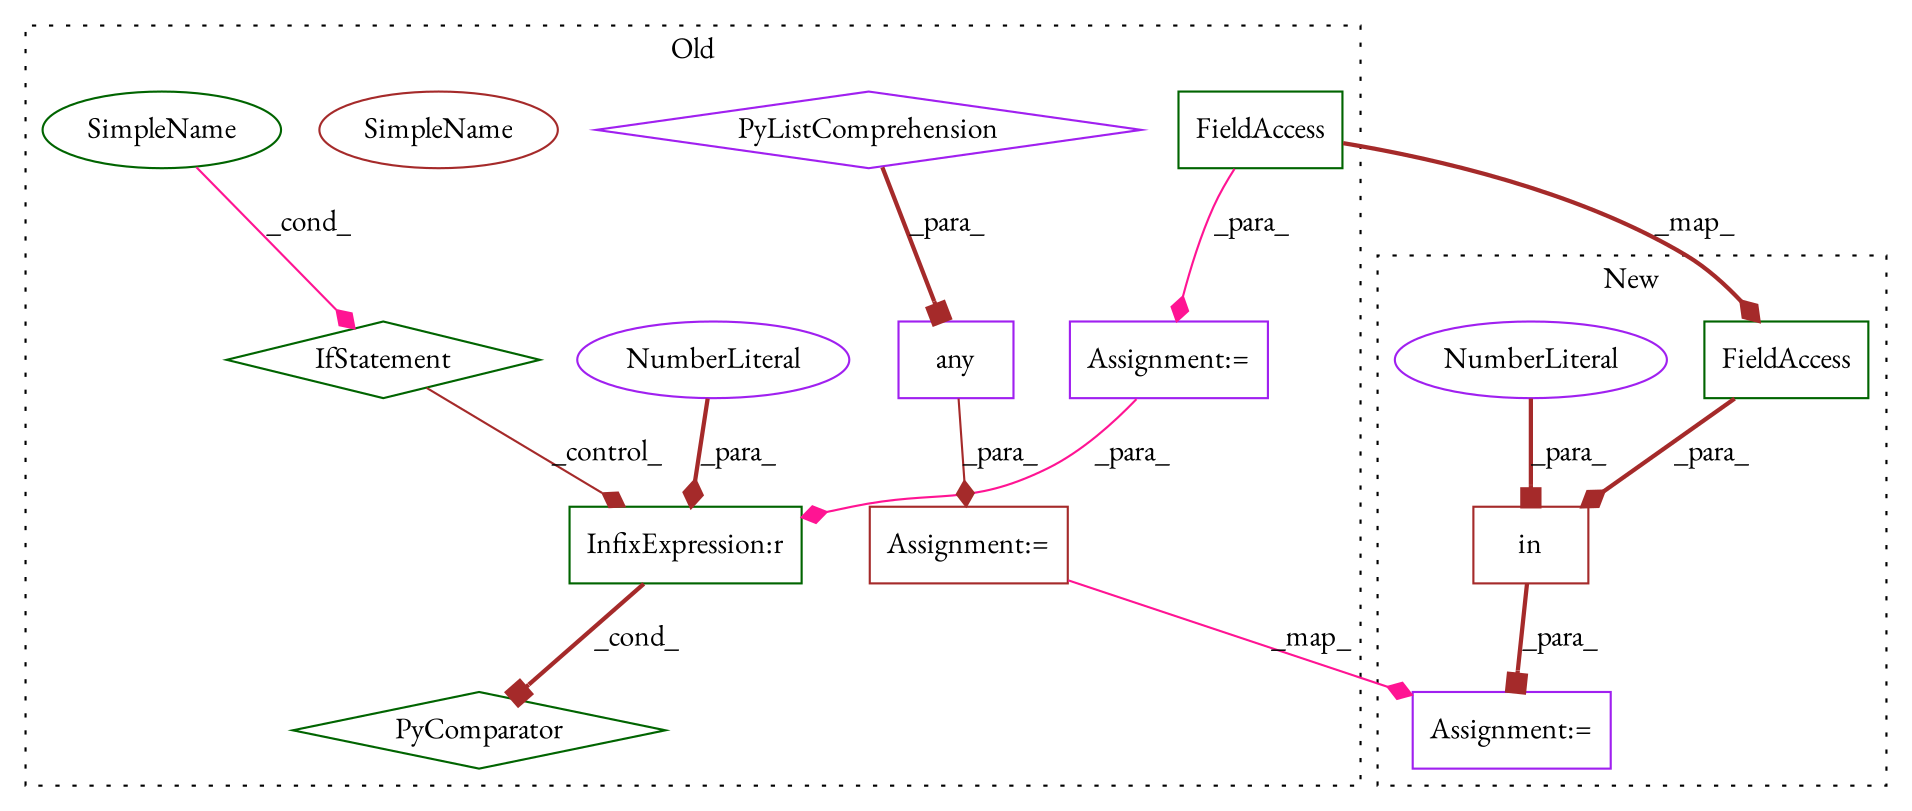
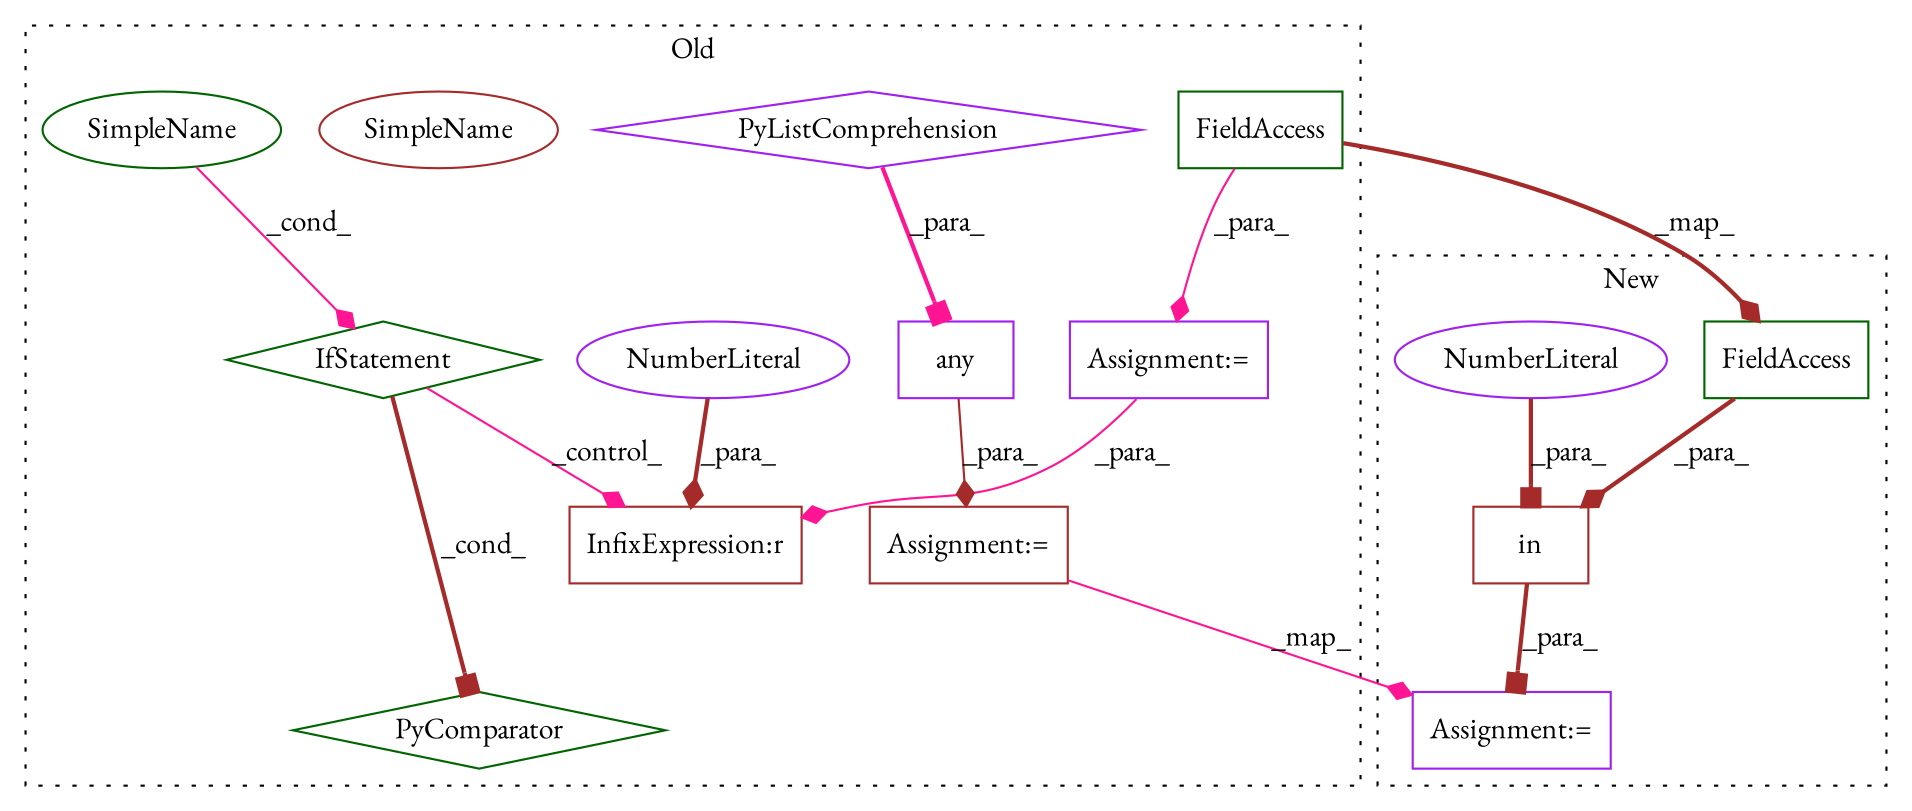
edge "PyListComprehension" -> "any": color brown -> deeppink
edge "IfStatement" -> "InfixExpression:r": color brown -> deeppink
node "InfixExpression:r": color darkgreen -> brown
edge "InfixExpression:r" -> "PyComparator": now "IfStatement" -> "PyComparator"
